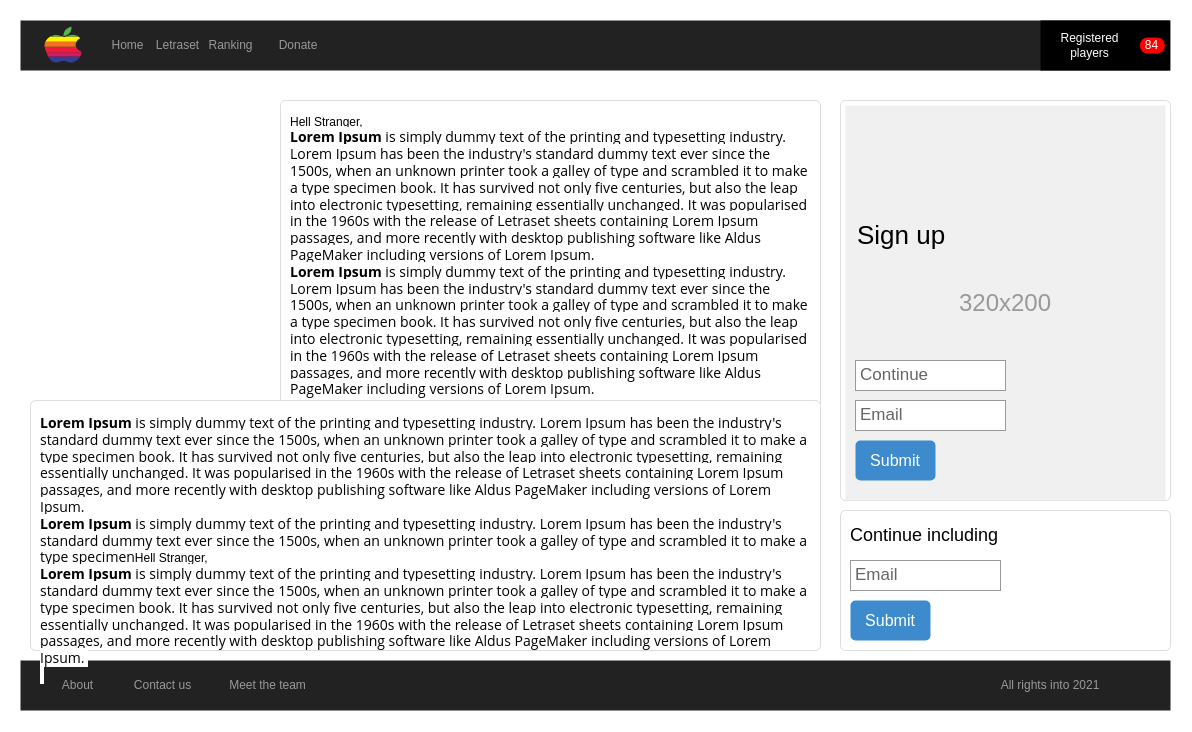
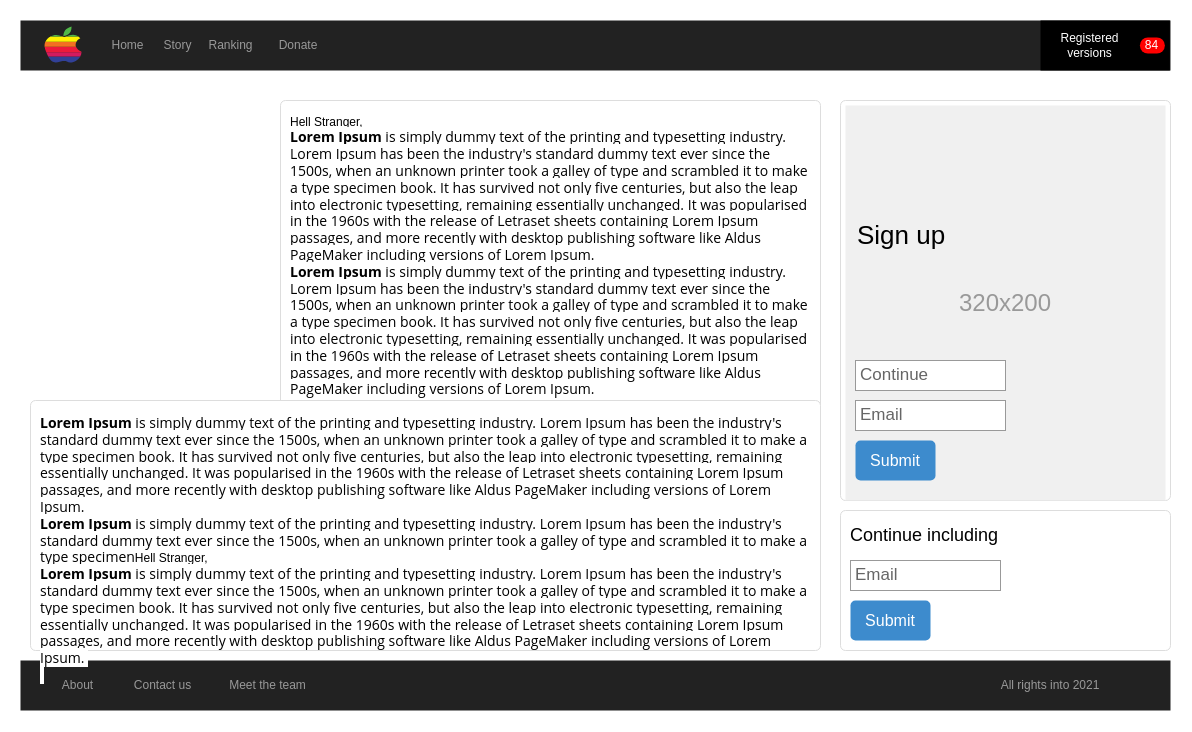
node "Letraset": label "Letraset" -> "Story"
node "Registered players": label "Registered players" -> "Registered versions"
